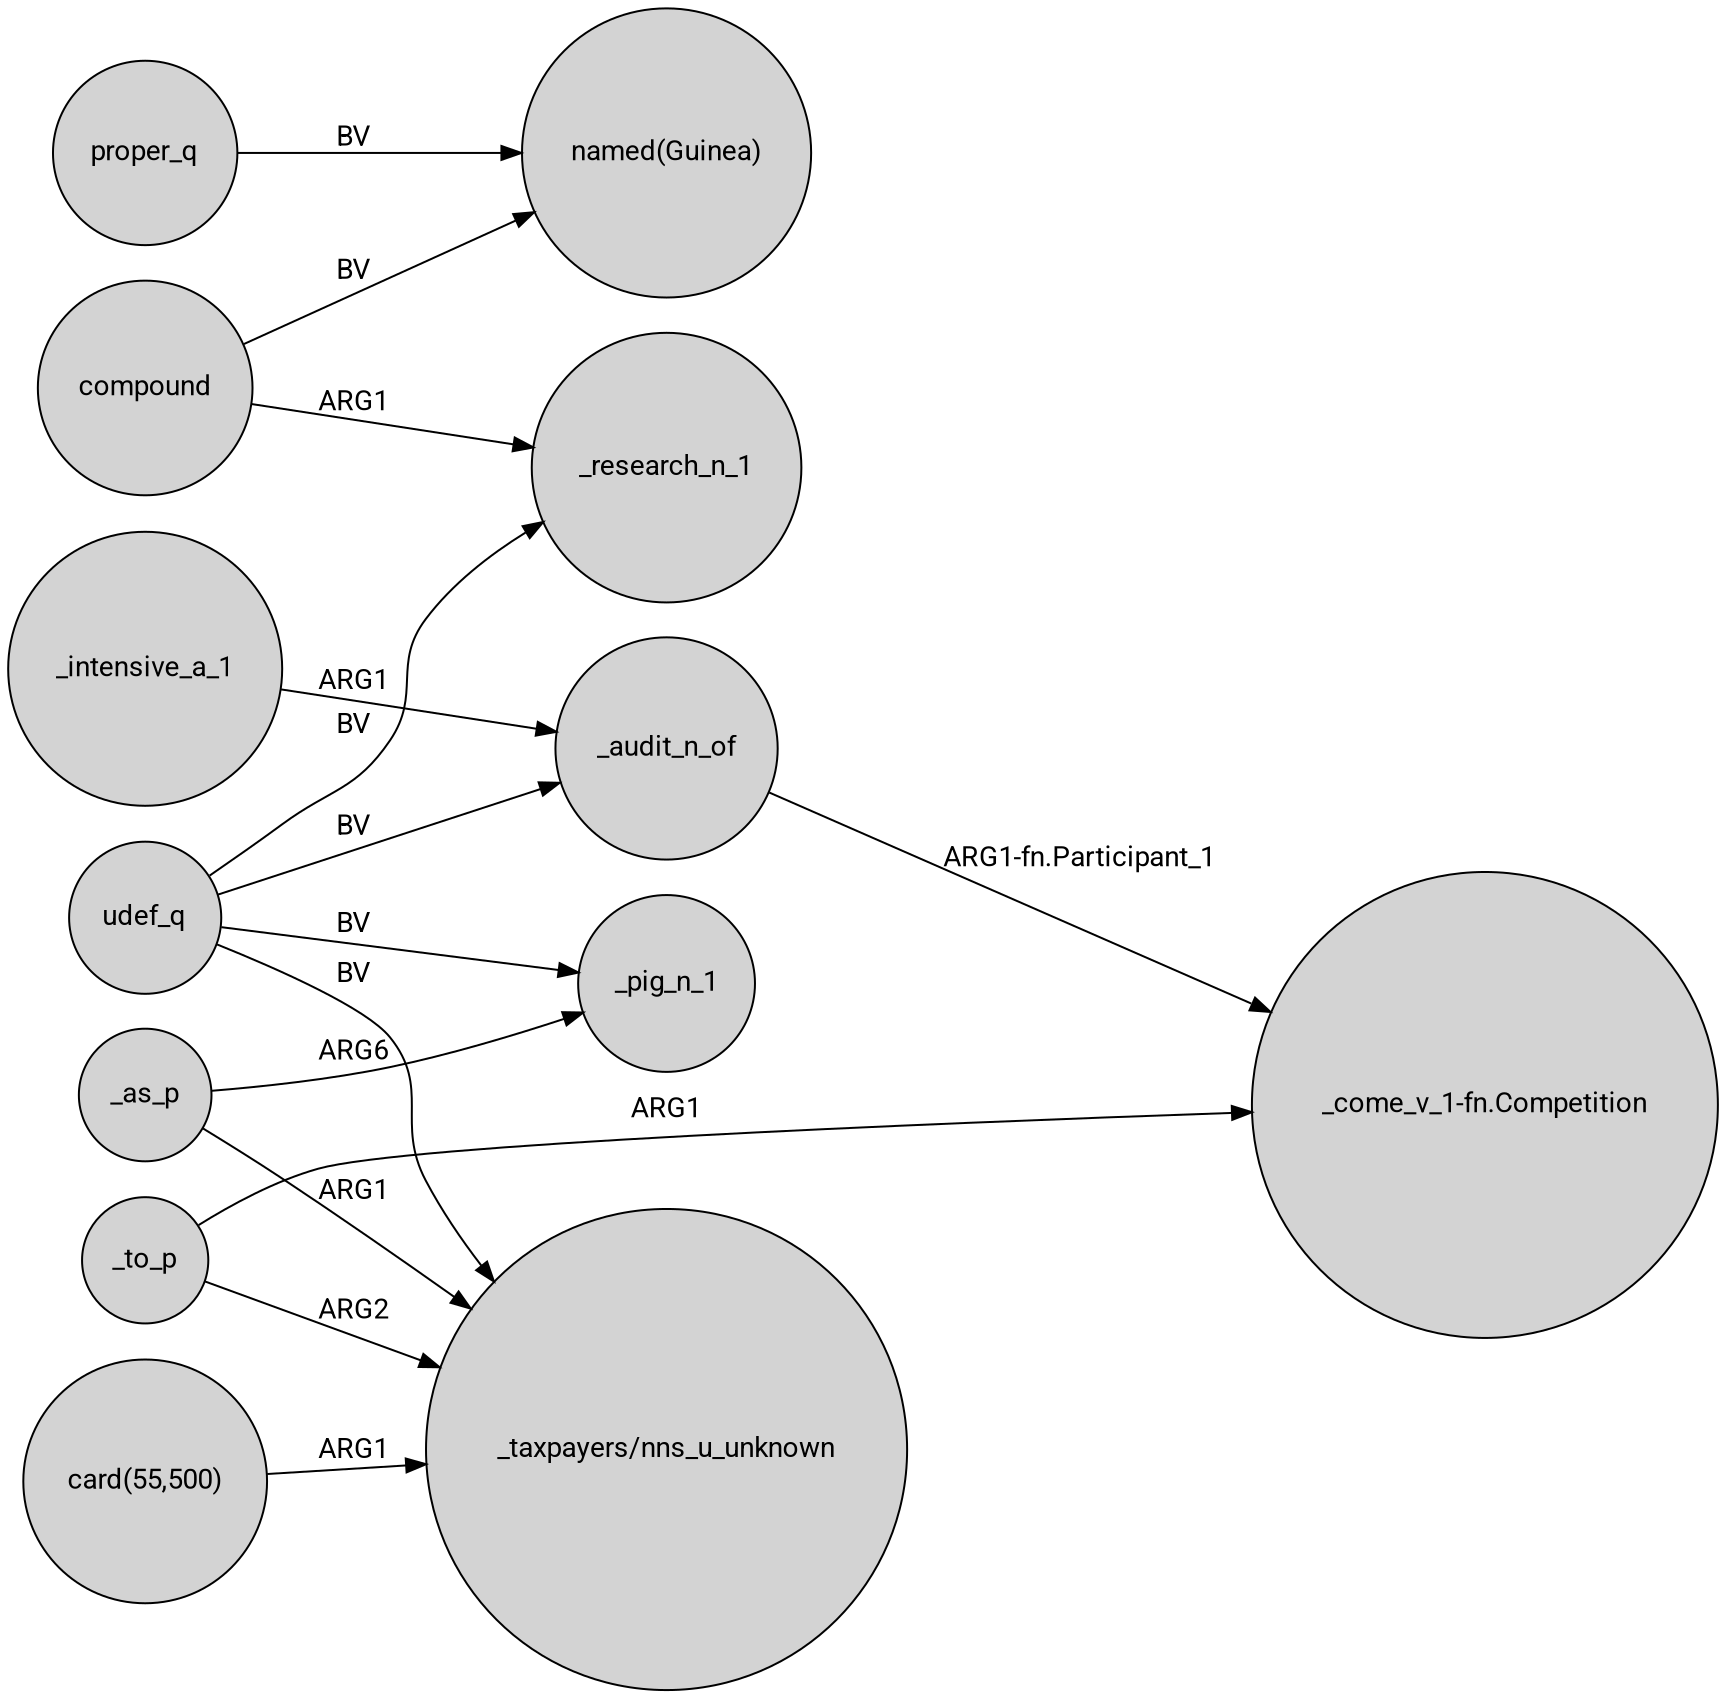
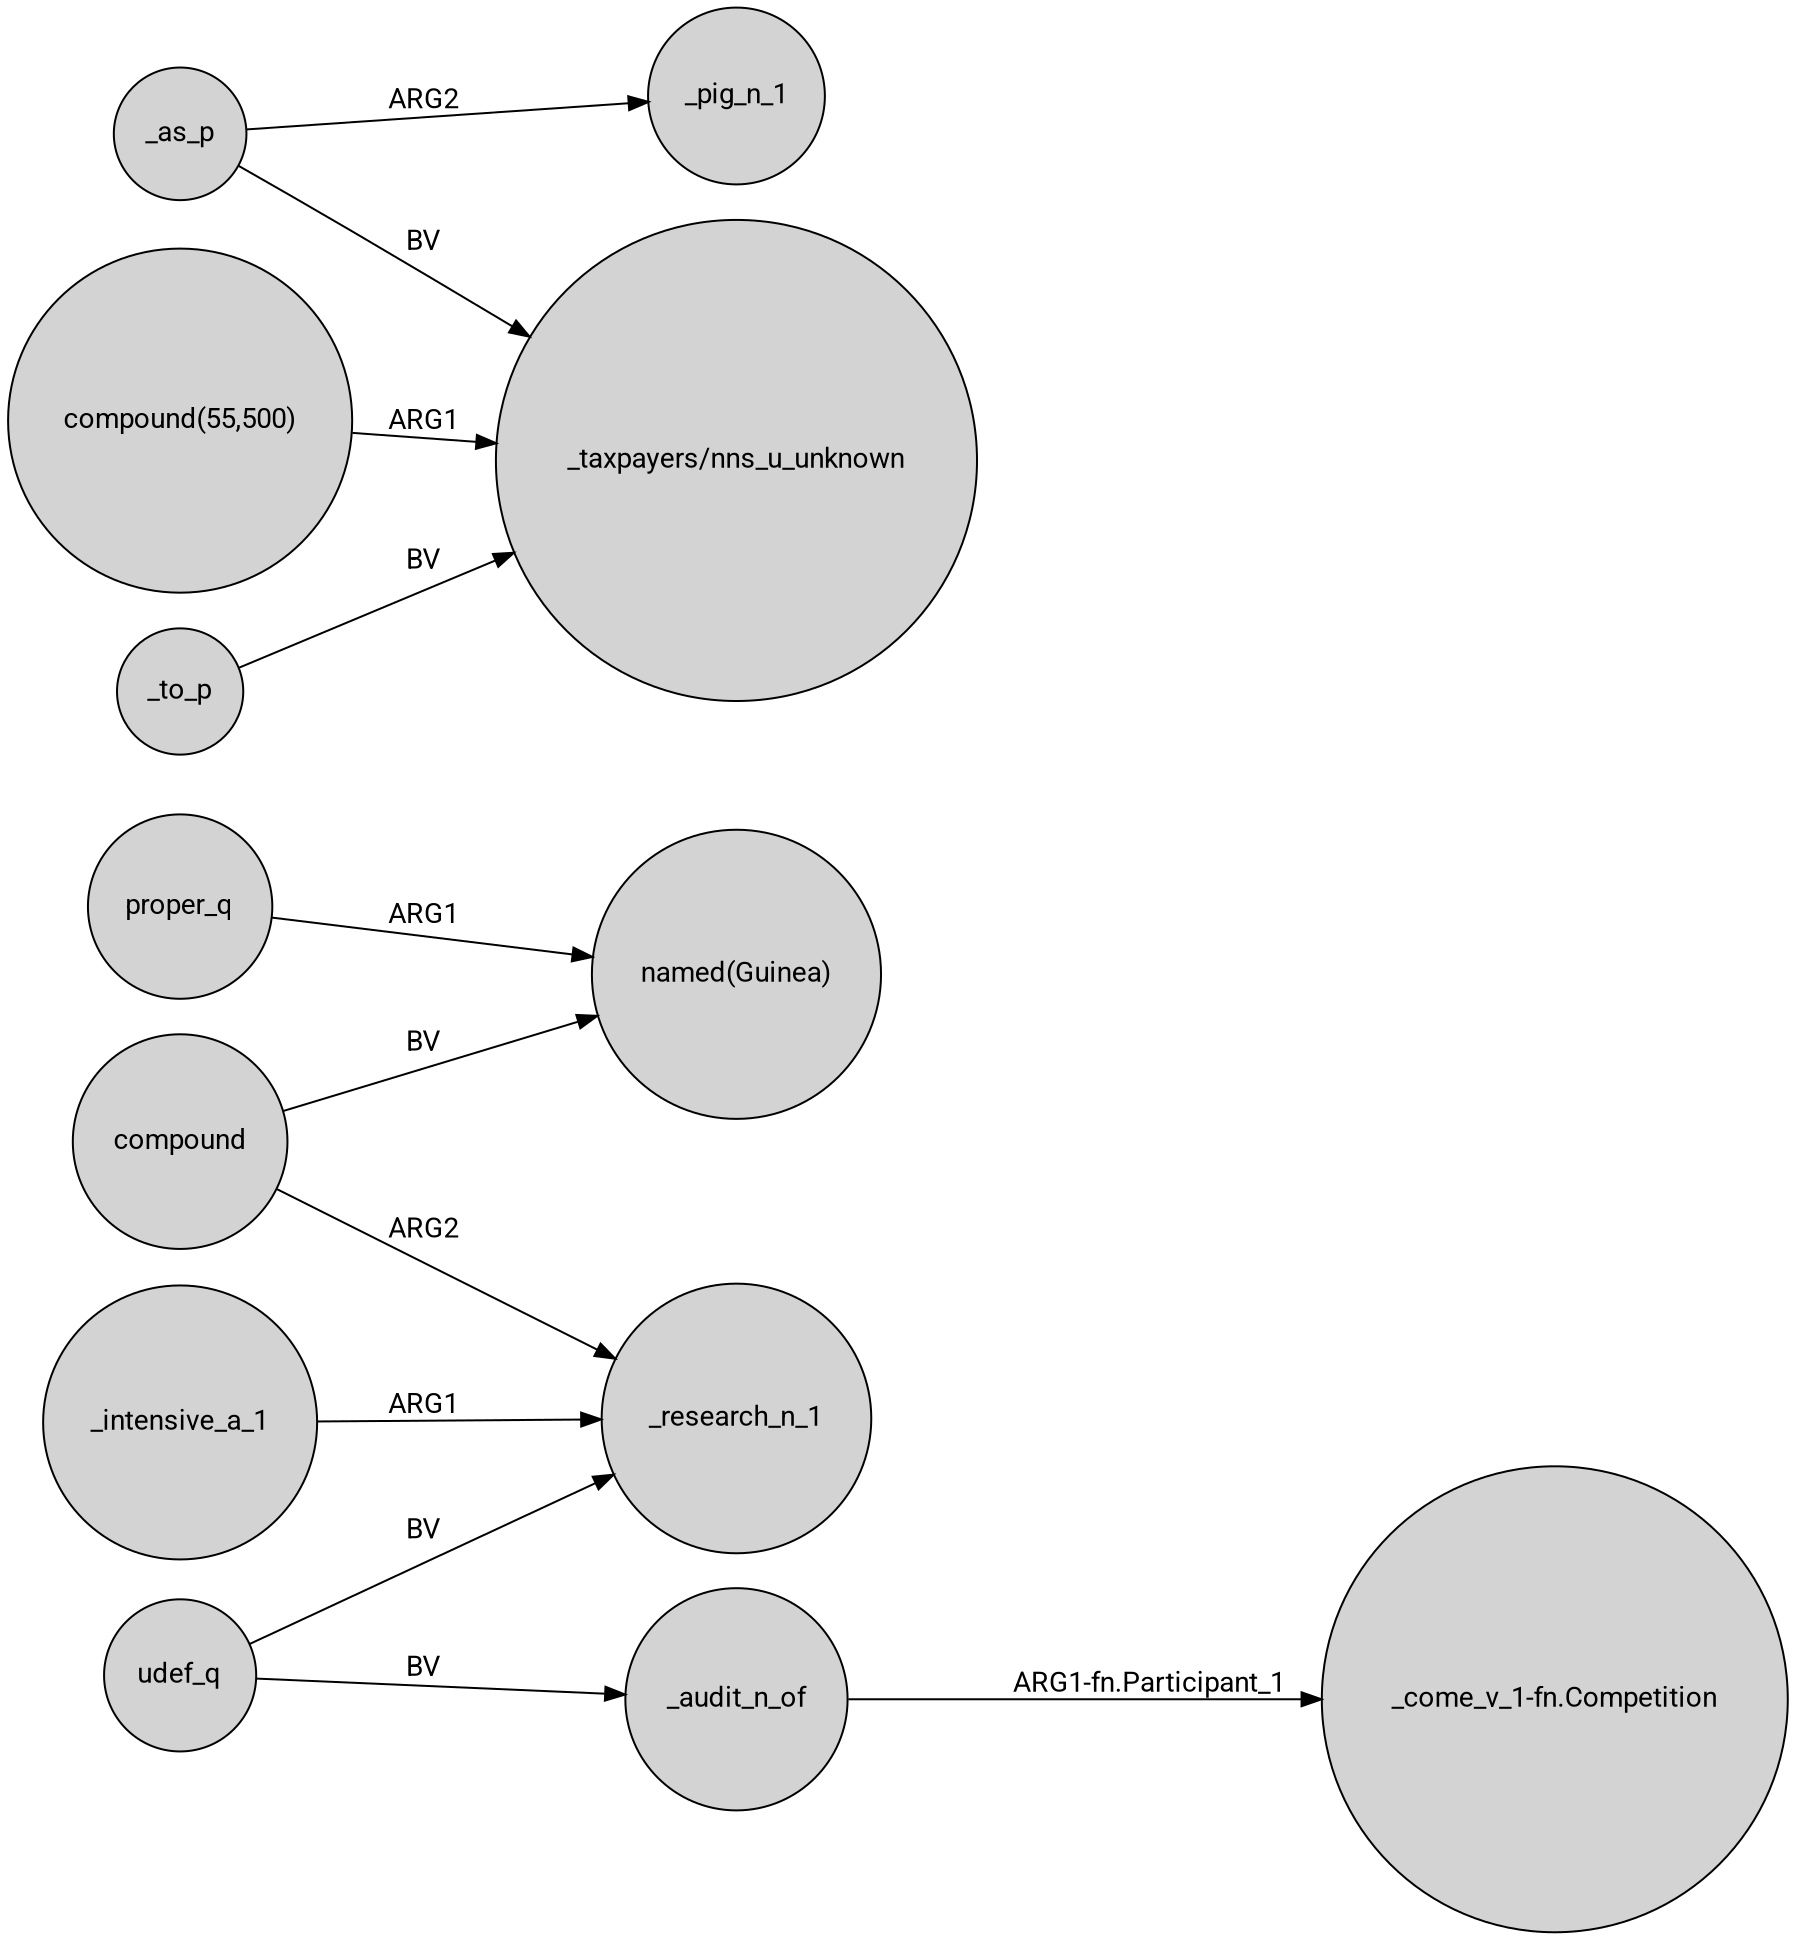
edge "proper_q" -> "named(Guinea)": label "BV" -> "ARG1"
edge "compound" -> "_research_n_1": label "ARG1" -> "ARG2"
edge "_intensive_a_1" -> "_audit_n_of": now "_intensive_a_1" -> "_research_n_1"
edge "udef_q" -> "_pig_n_1": removed, label "BV"
edge "udef_q" -> "_taxpayers/nns_u_unknown": removed, label "BV"
edge "_as_p" -> "_pig_n_1": label "ARG6" -> "ARG2"
edge "_to_p" -> "_come_v_1-fn.Competition": removed, label "ARG1"
edge "_as_p" -> "_taxpayers/nns_u_unknown": label "ARG1" -> "BV"
edge "_to_p" -> "_taxpayers/nns_u_unknown": label "ARG2" -> "BV"
node "card(55,500)": label "card(55,500)" -> "compound(55,500)"
